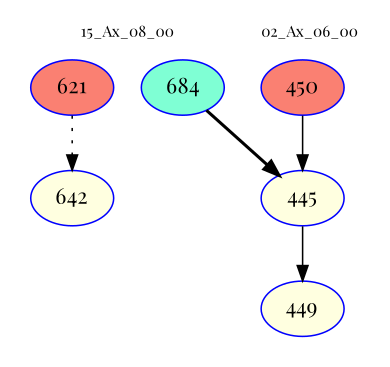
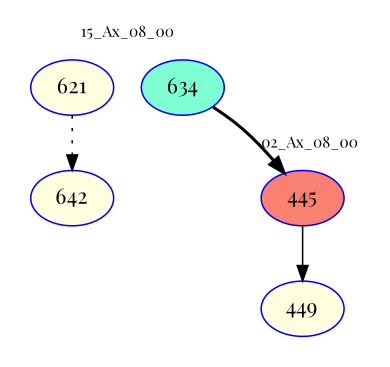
cluster "02_Ax_06_00": label "02_Ax_06_00" -> "02_Ax_08_00"
node "621": fillcolor salmon -> lightyellow
node "684": label "684" -> "634"
node "450": removed
node "445": fillcolor lightyellow -> salmon
